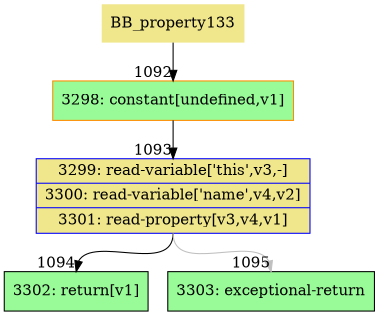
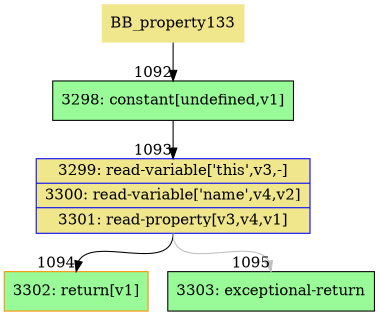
node "3298: constant[undefined,v1]": color darkorange -> black
node "3302: return[v1]": color black -> darkorange
